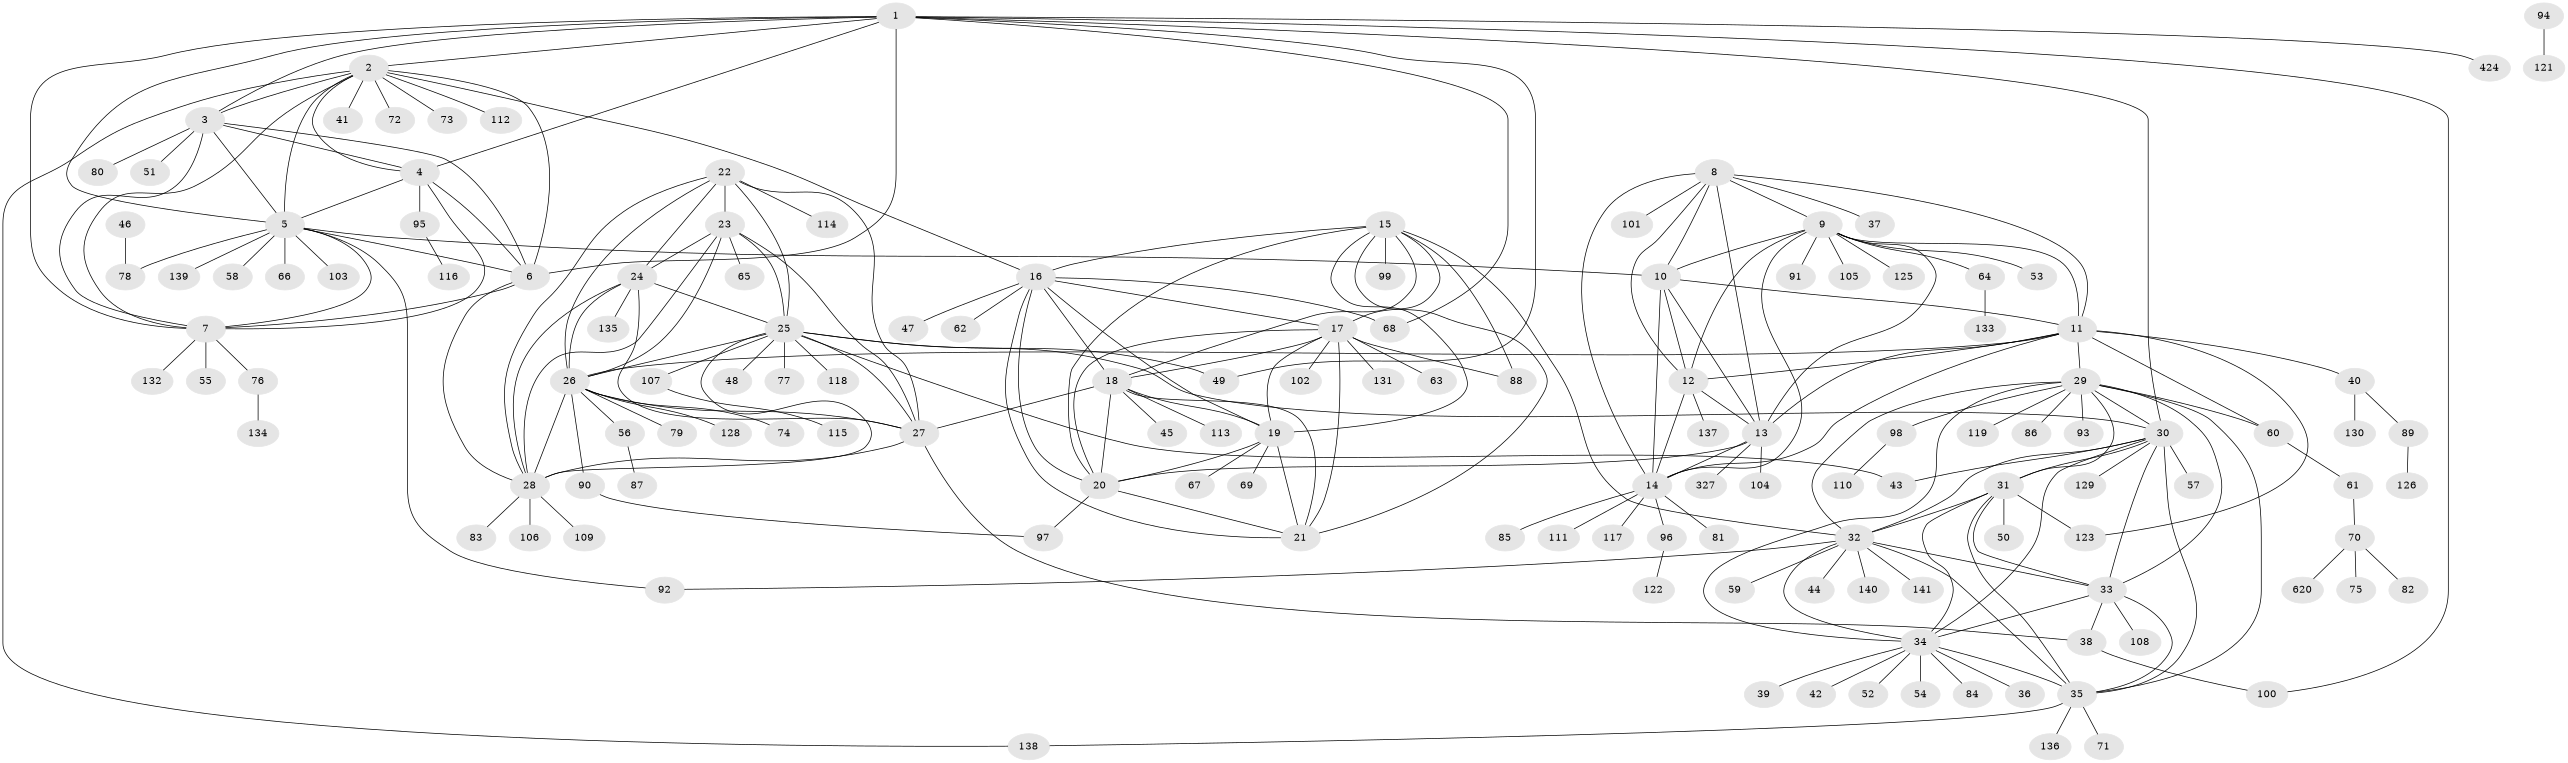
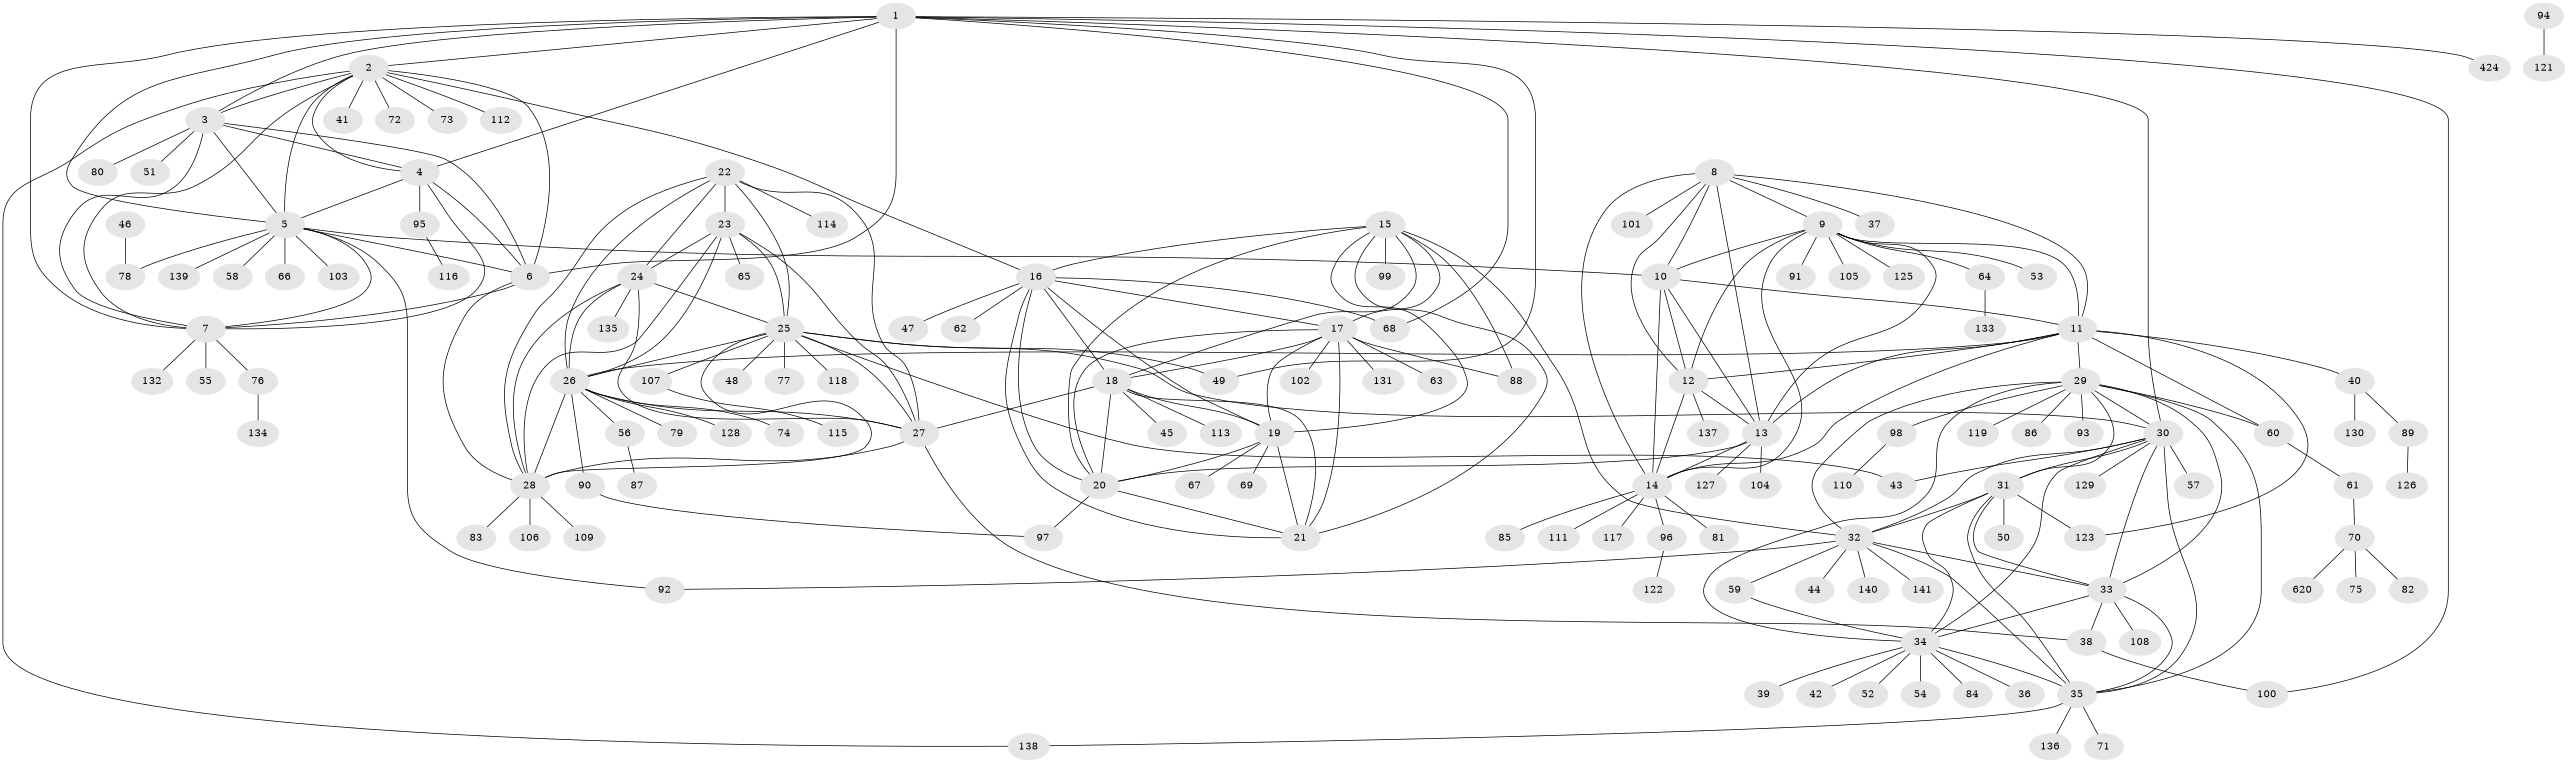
node "327": label "327" -> "127"
edge "32" -- "34": now "59" -- "34"
